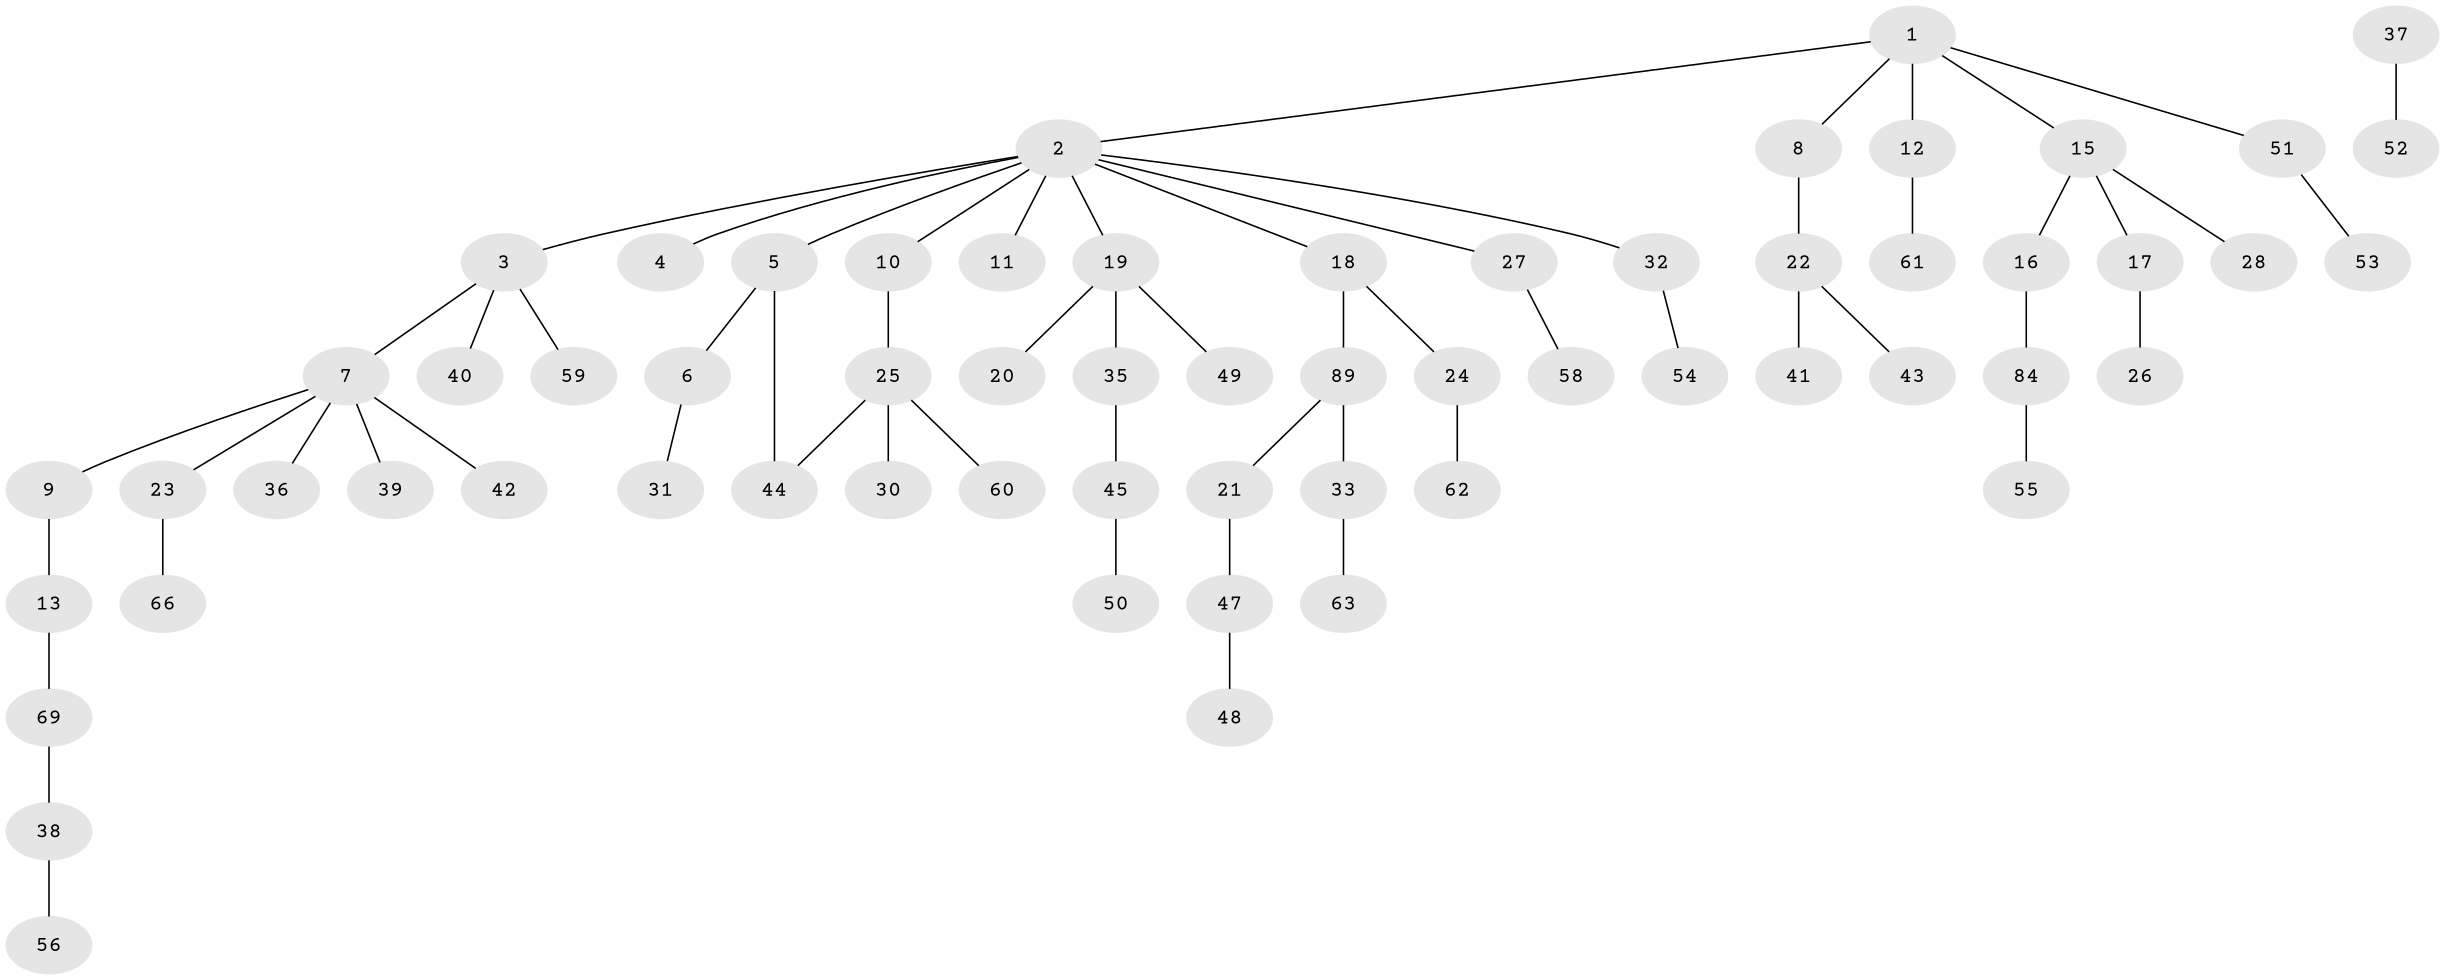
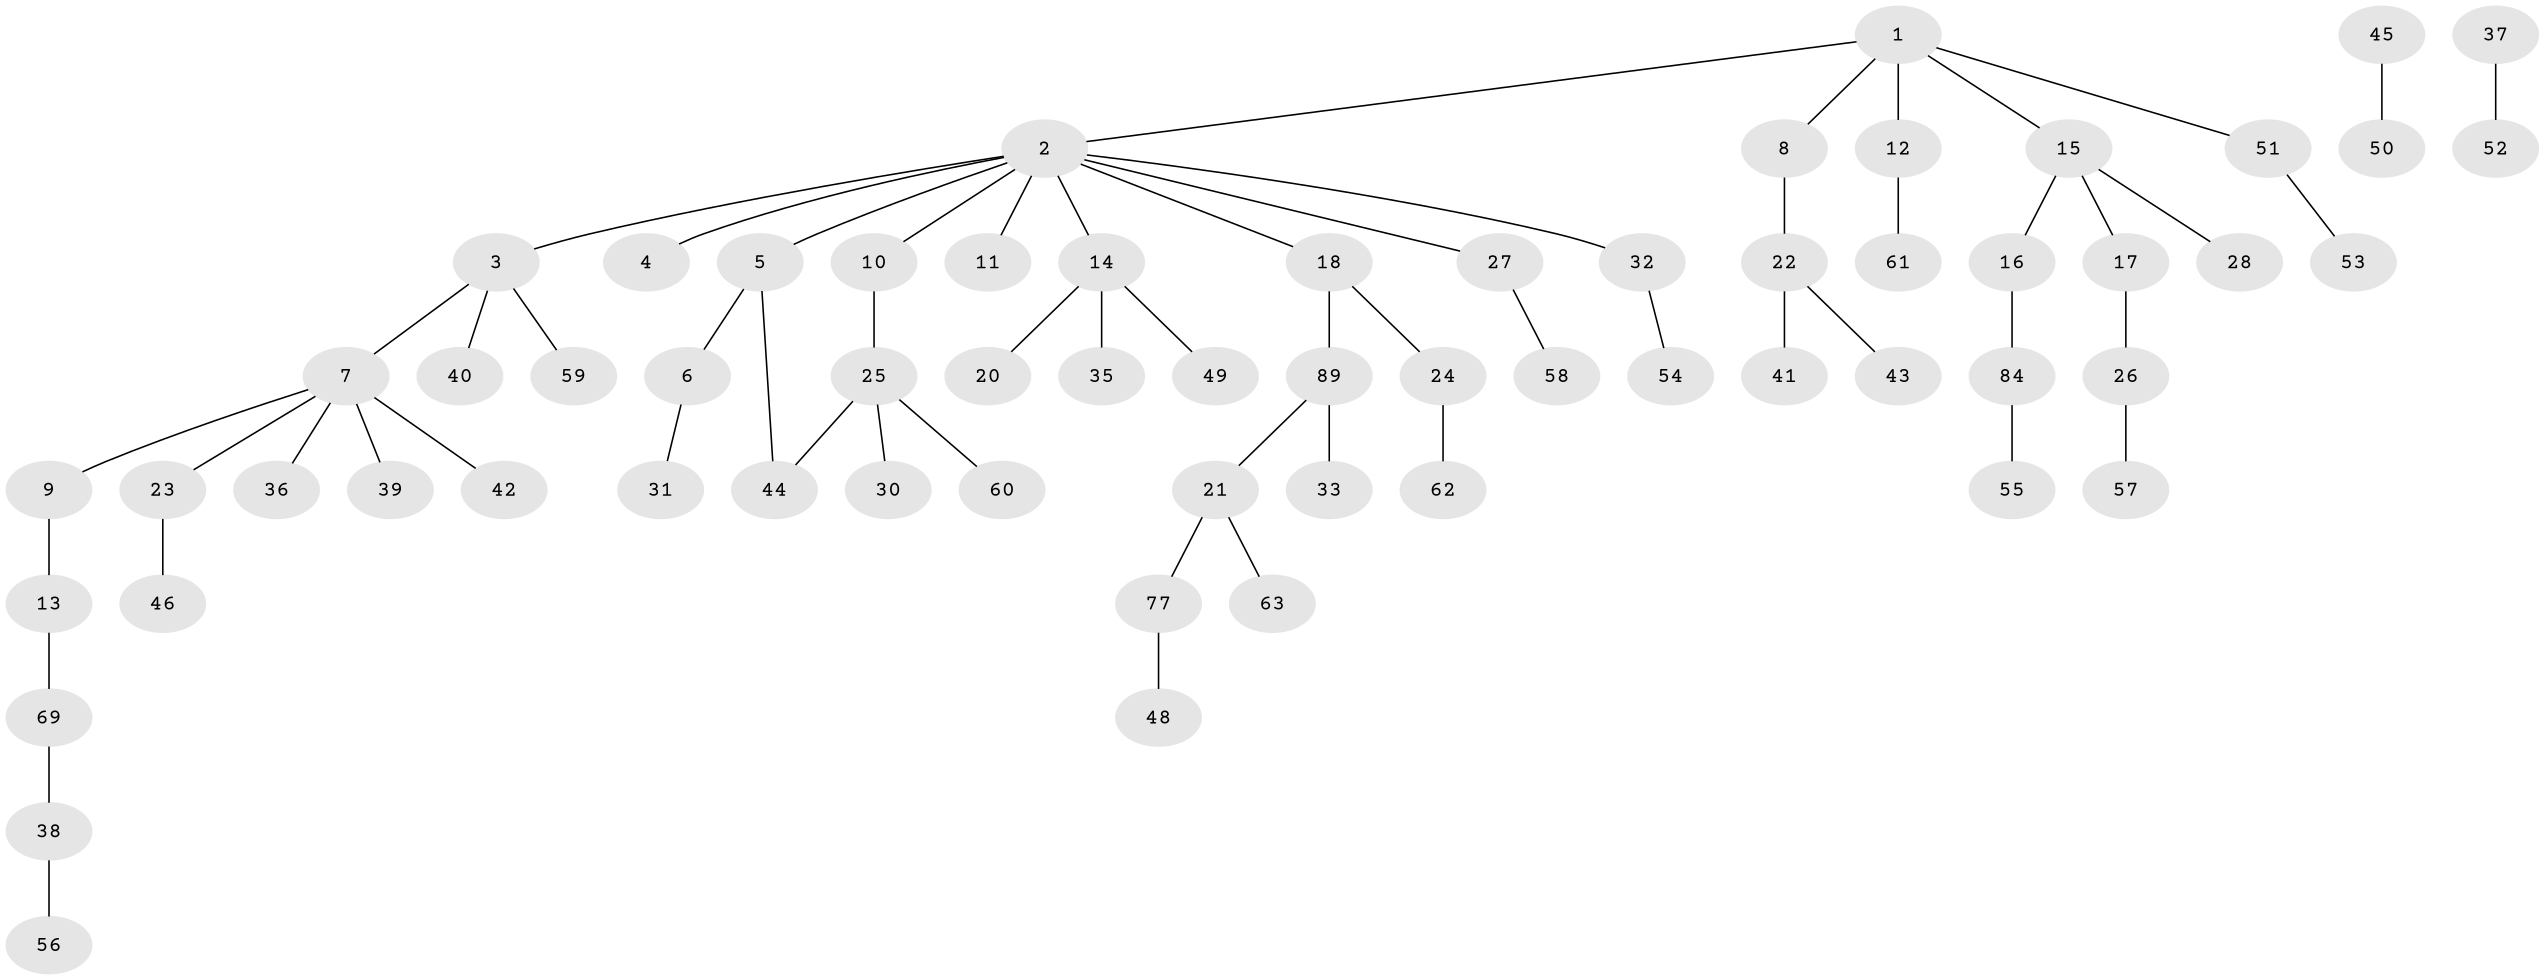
node "19": label "19" -> "14"
edge "35" -- "45": removed
node "57": added
edge "33" -- "63": now "21" -- "63"
node "66": label "66" -> "46"
node "47": label "47" -> "77"
